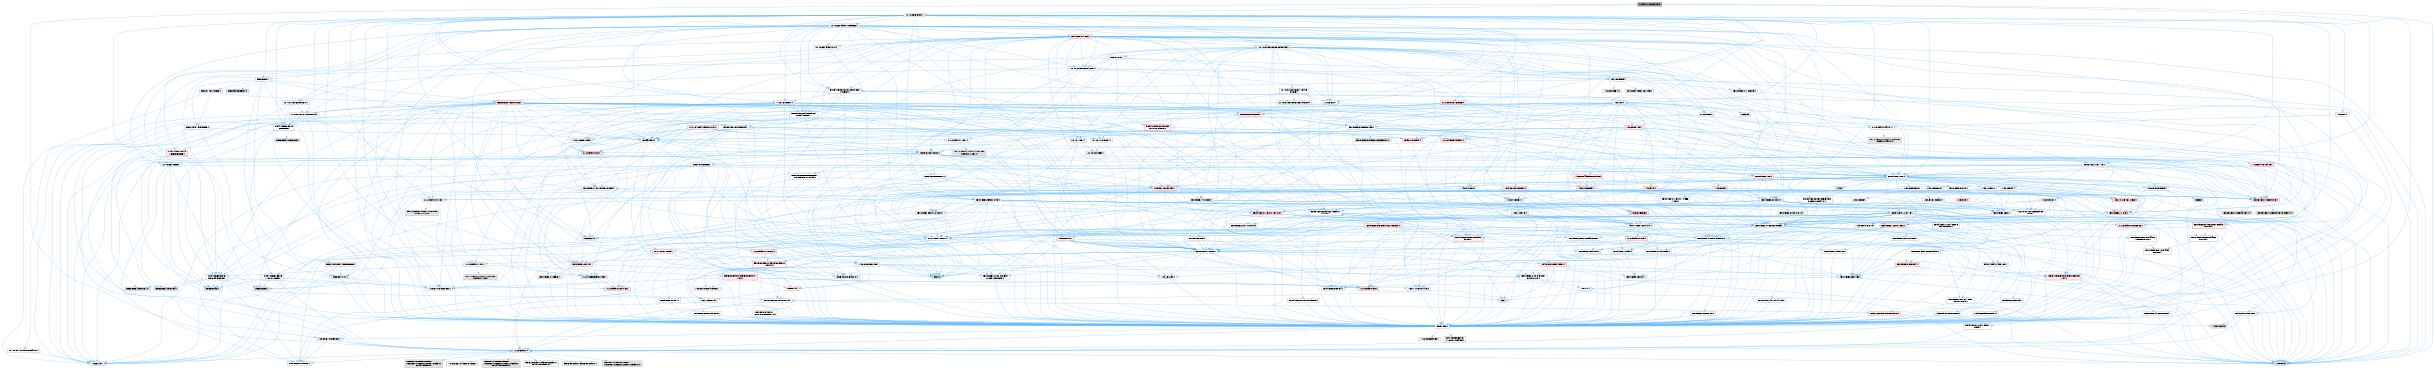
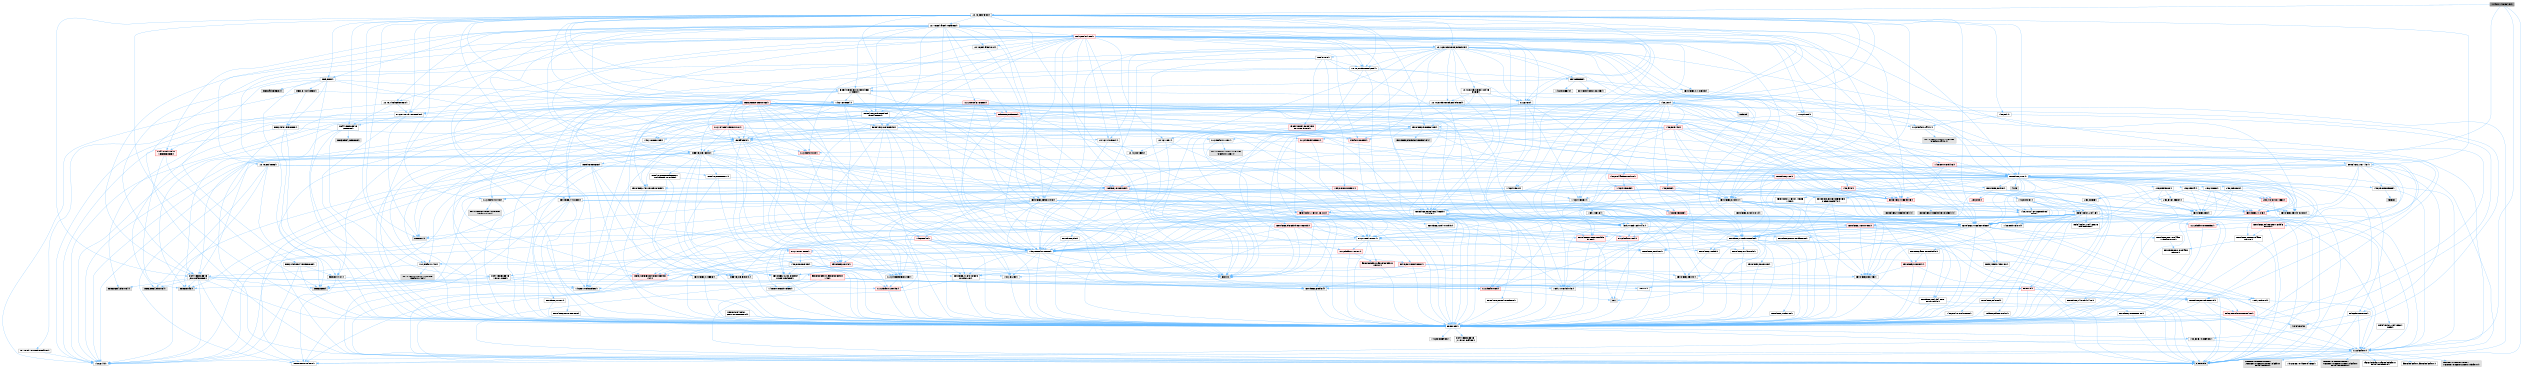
node "Templates/IsEnumClass.h": removed
